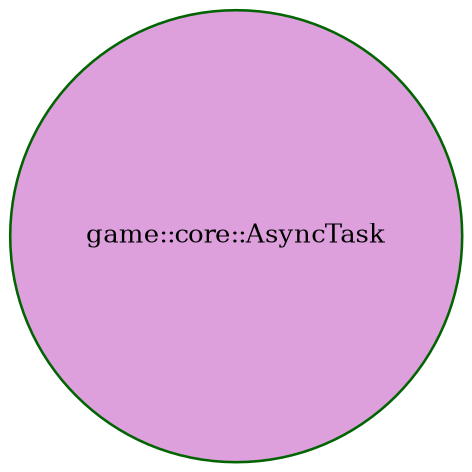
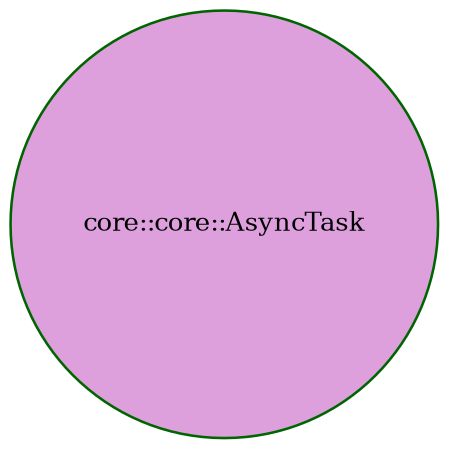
node "game::core::AsyncTask": label "game::core::AsyncTask" -> "core::core::AsyncTask"
